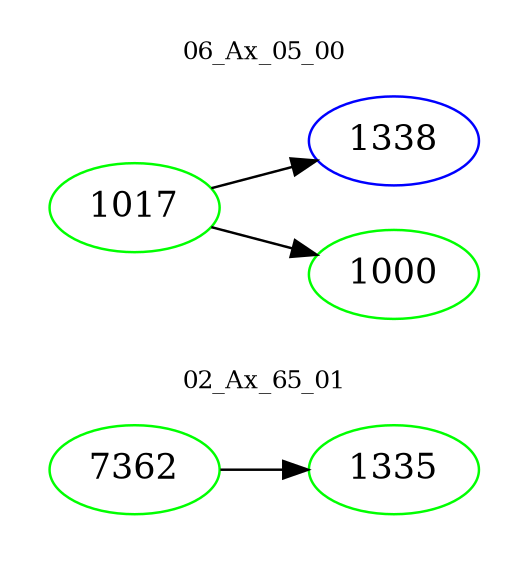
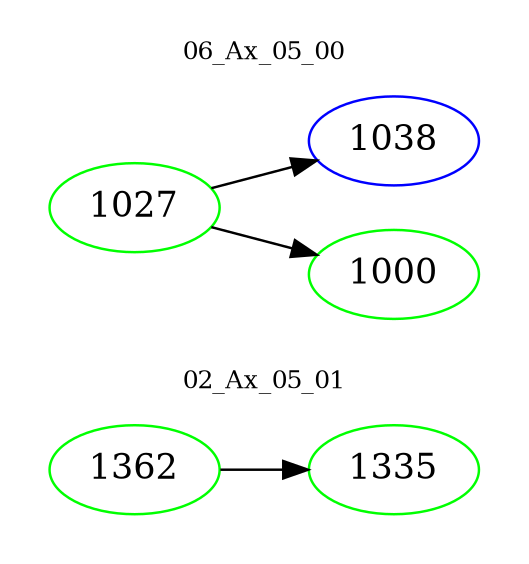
node "1338": label "1338" -> "1038"
node "1017": label "1017" -> "1027"
cluster "02_Ax_65_01": label "02_Ax_65_01" -> "02_Ax_05_01"
node "7362": label "7362" -> "1362"
